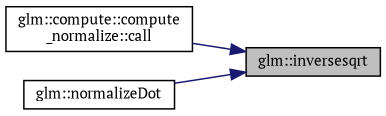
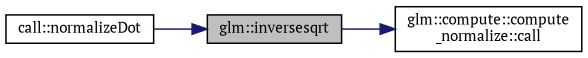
edge "glm::compute::compute _normalize::call" -> "glm::inversesqrt": reversed
node "glm::normalizeDot": label "glm::normalizeDot" -> "call::normalizeDot"
